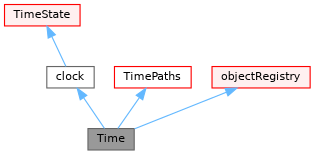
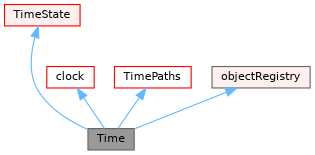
edge "clock" -> "TimeState": now "Time" -> "TimeState"
node "clock": color gray40 -> red
node "objectRegistry": color red -> gray40
